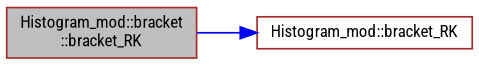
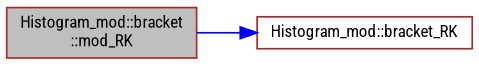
node "Histogram_mod::bracket ::bracket_RK": label "Histogram_mod::bracket ::bracket_RK" -> "Histogram_mod::bracket ::mod_RK"
